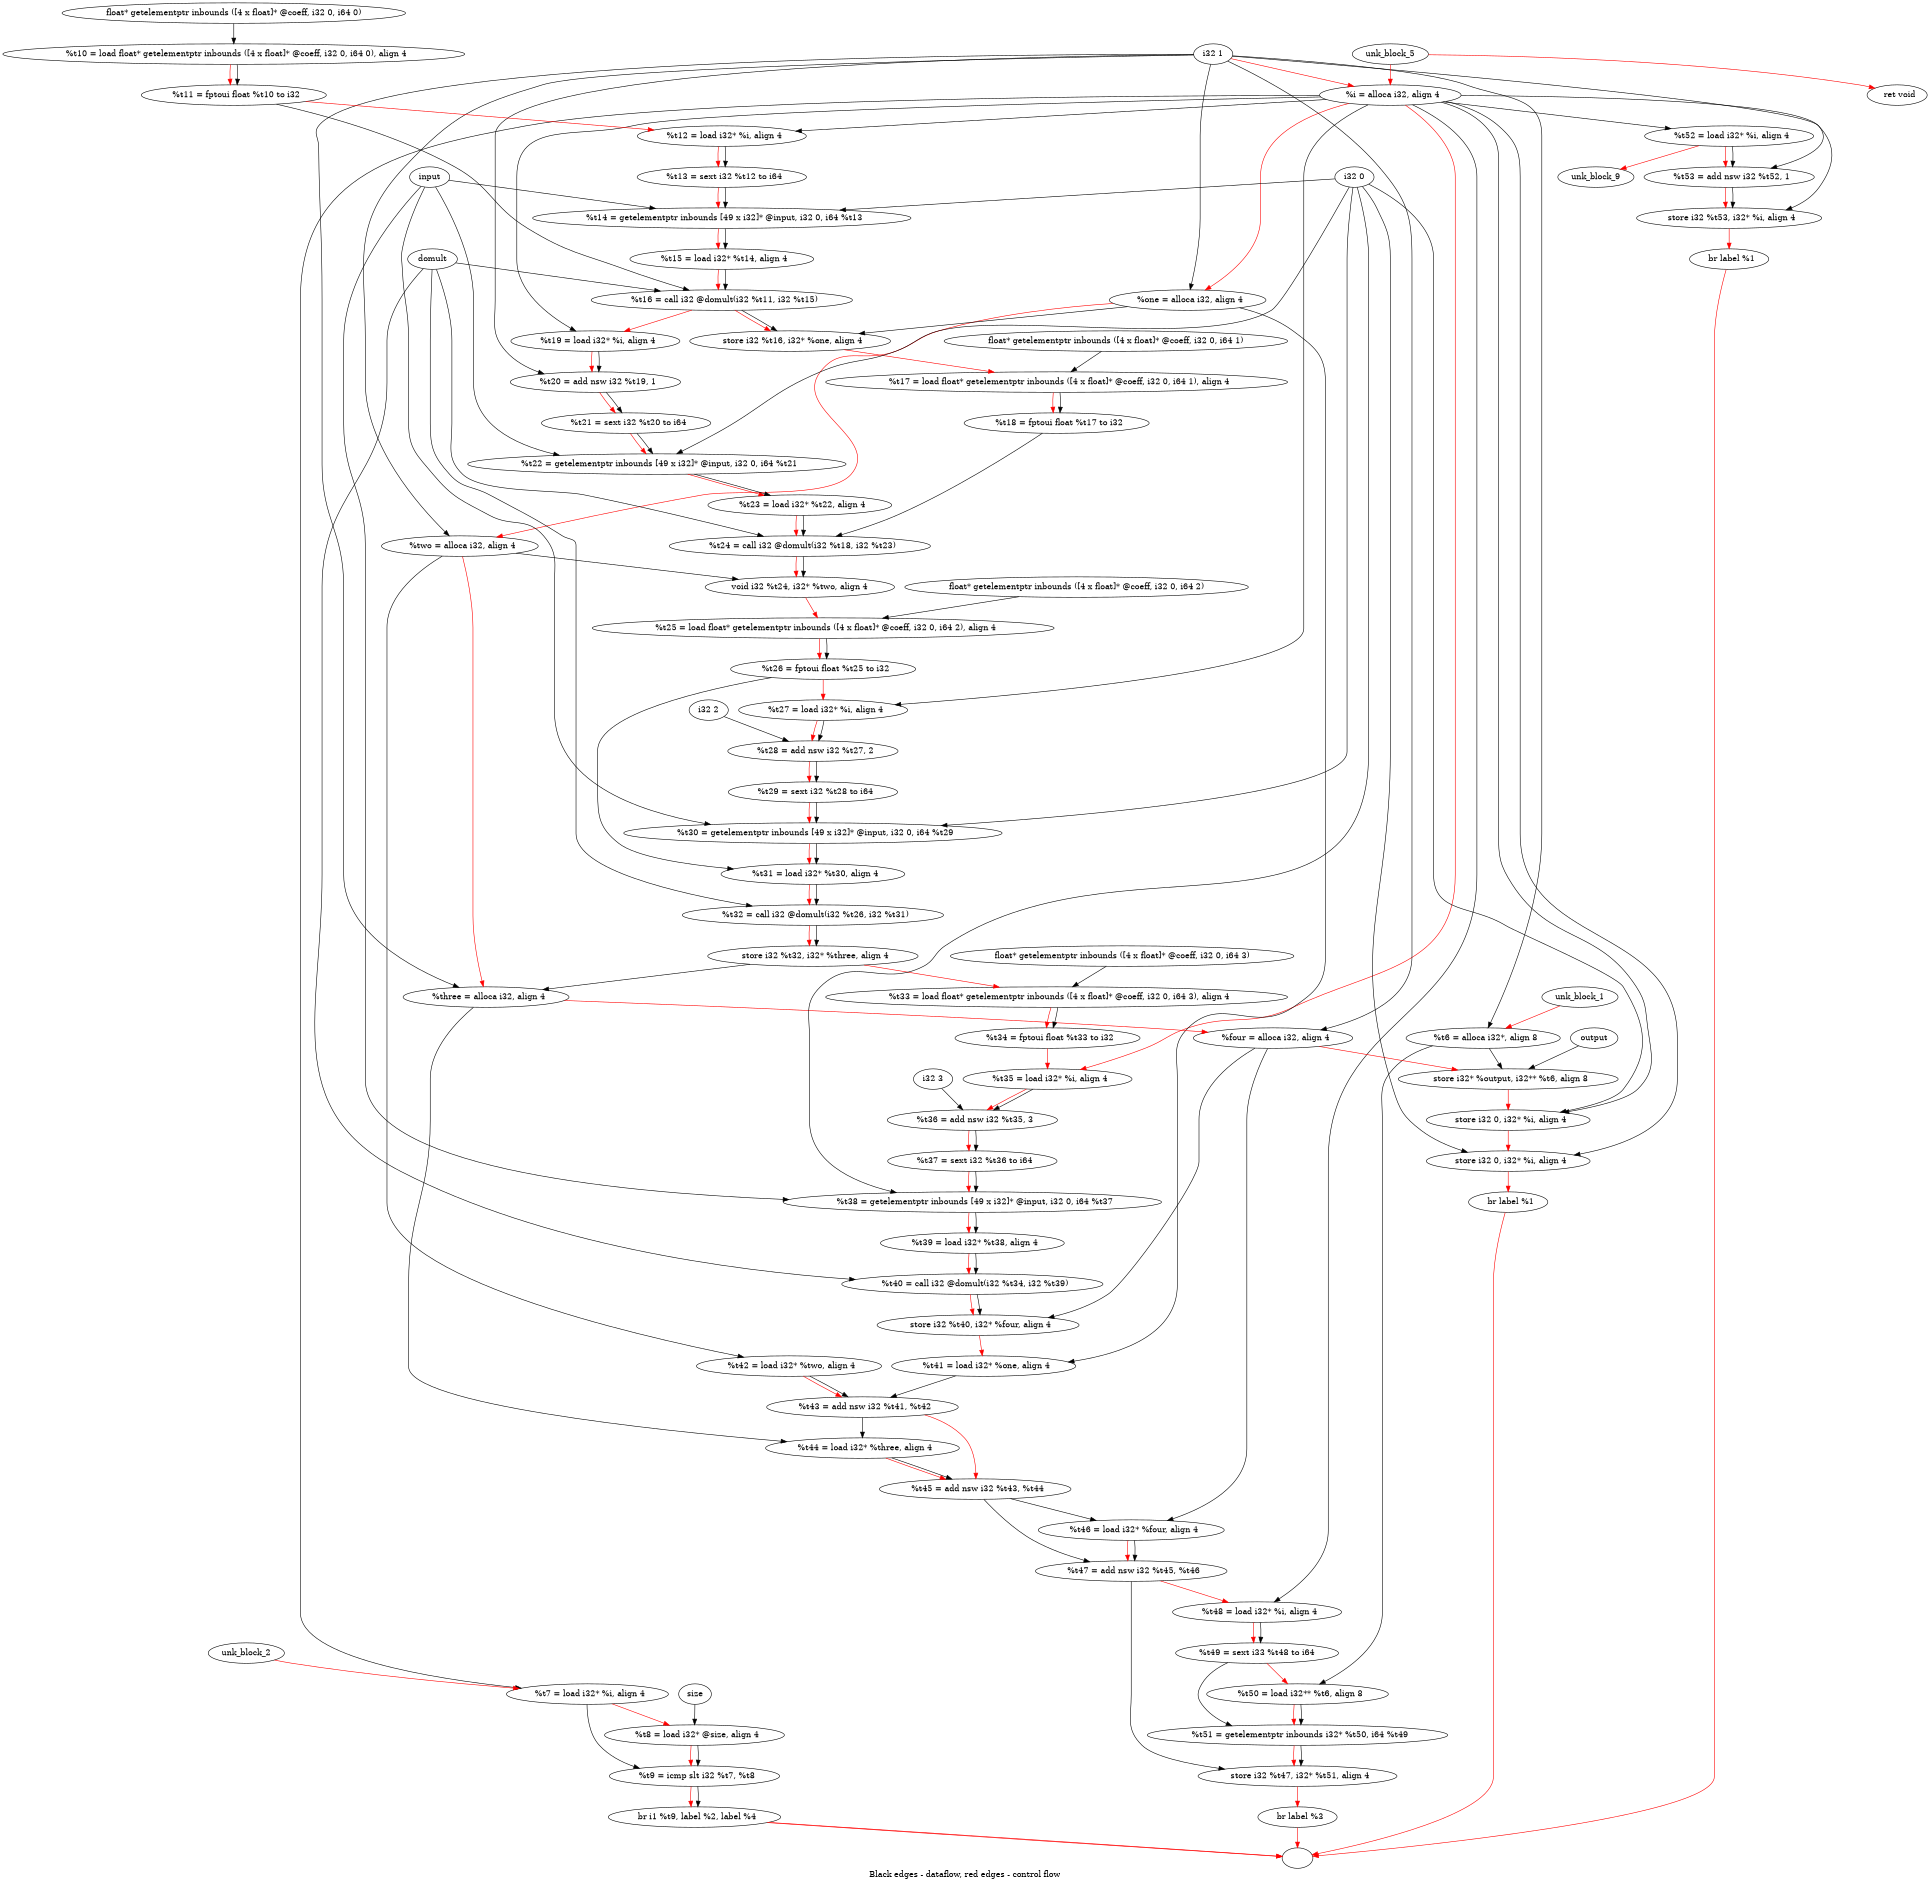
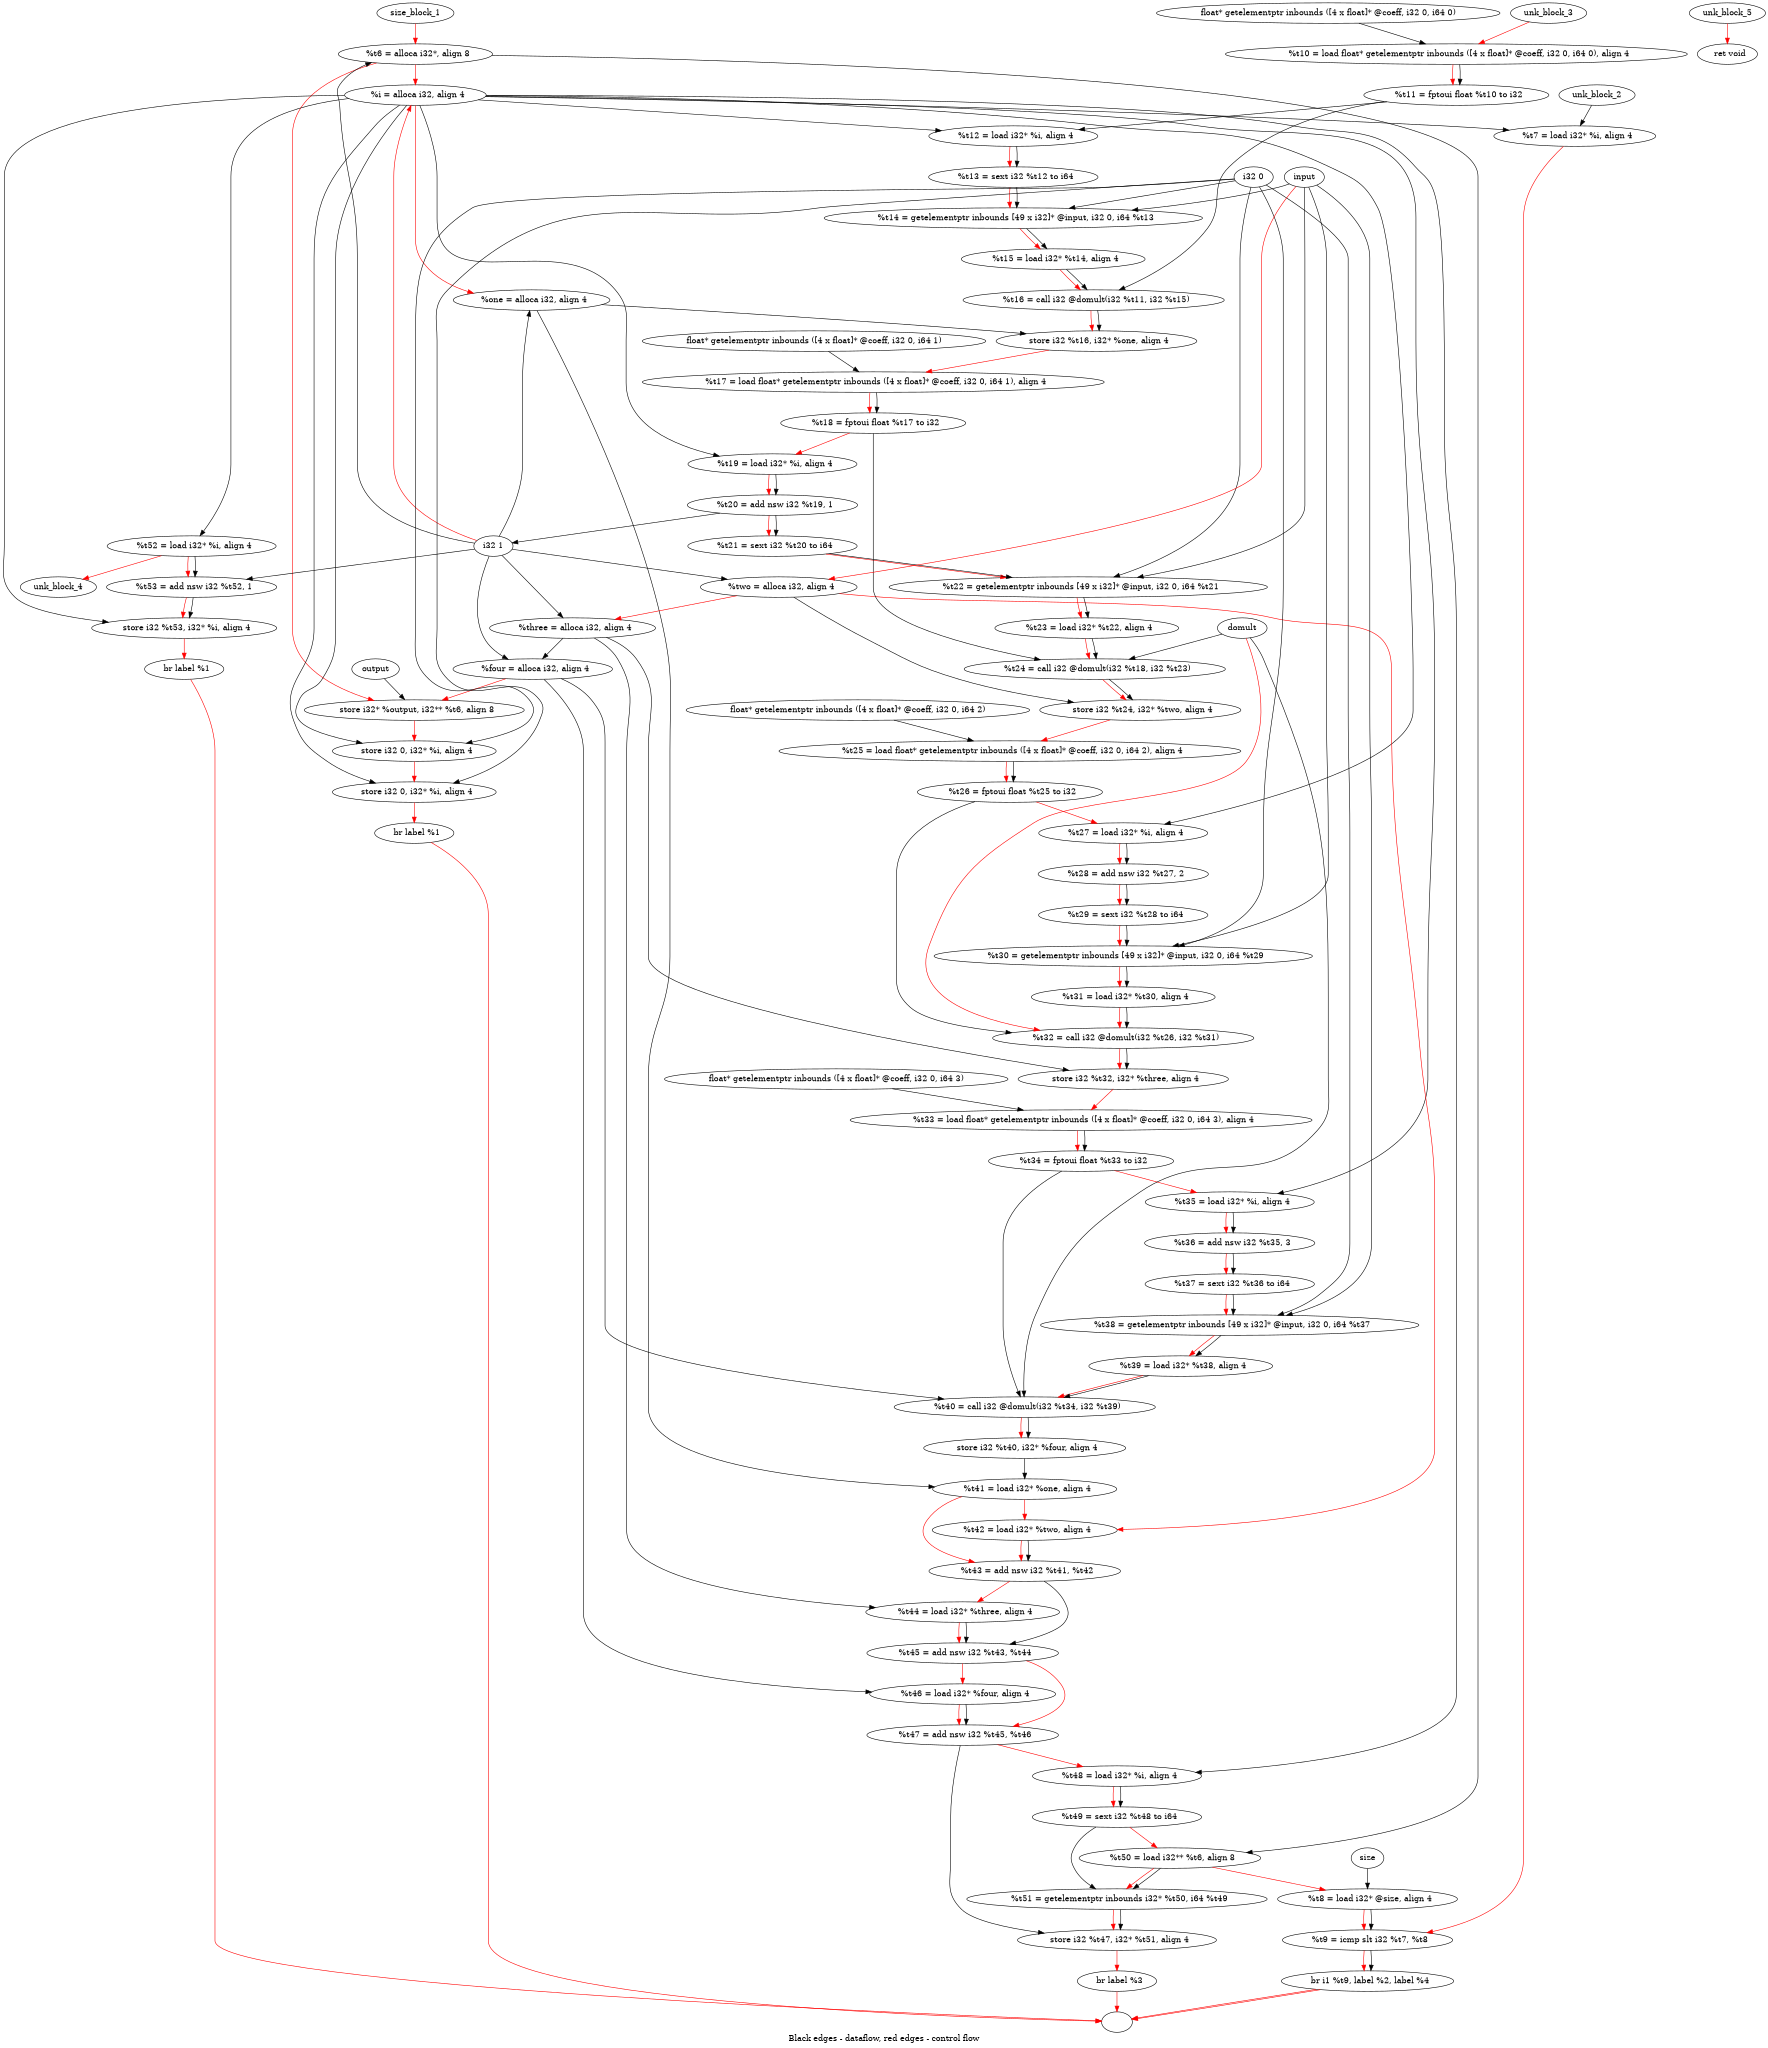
node "unk_block_3": added
edge "unk_block_5" -> "%i = alloca i32, align 4": now "%t6 = alloca i32*, align 8" -> "%i = alloca i32, align 4"
edge "i32 1" -> "%t20 = add nsw i32 %t19, 1": reversed
edge "%t11 = fptoui float %t10 to i32" -> "%t12 = load i32* %i, align 4": color red -> black
node "unk_block_9": label "unk_block_9" -> "unk_block_4"
edge "domult" -> "%t16 = call i32 @domult(i32 %t11, i32 %t15)": removed
edge "%t16 = call i32 @domult(i32 %t11, i32 %t15)" -> "%t19 = load i32* %i, align 4": now "%t18 = fptoui float %t17 to i32" -> "%t19 = load i32* %i, align 4"
edge "%one = alloca i32, align 4" -> "%two = alloca i32, align 4": now "input" -> "%two = alloca i32, align 4"
node "void i32 %t24, i32* %two, align 4": label "void i32 %t24, i32* %two, align 4" -> "store i32 %t24, i32* %two, align 4"
edge "domult" -> "%t32 = call i32 @domult(i32 %t26, i32 %t31)": color black -> red
edge "%i = alloca i32, align 4" -> "%t35 = load i32* %i, align 4": color red -> black
node "i32 2": removed
edge "%t26 = fptoui float %t25 to i32" -> "%t31 = load i32* %t30, align 4": now "%t26 = fptoui float %t25 to i32" -> "%t32 = call i32 @domult(i32 %t26, i32 %t31)"
edge "store i32 %t32, i32* %three, align 4" -> "%three = alloca i32, align 4": reversed
node "unk_block_1": label "unk_block_1" -> "size_block_1"
edge "%three = alloca i32, align 4" -> "%four = alloca i32, align 4": color red -> black
edge "%t6 = alloca i32*, align 8" -> "store i32* %output, i32** %t6, align 8": color black -> red
edge "%two = alloca i32, align 4" -> "%t42 = load i32* %two, align 4": color black -> red
node "i32 3": removed
edge "%four = alloca i32, align 4" -> "store i32 %t40, i32* %four, align 4": now "%four = alloca i32, align 4" -> "%t40 = call i32 @domult(i32 %t34, i32 %t39)"
edge "%t34 = fptoui float %t33 to i32" -> "%t40 = call i32 @domult(i32 %t34, i32 %t39)": added
edge "store i32 %t40, i32* %four, align 4" -> "%t41 = load i32* %one, align 4": color red -> black
edge "%t41 = load i32* %one, align 4" -> "%t43 = add nsw i32 %t41, %t42": color black -> red
edge "%t43 = add nsw i32 %t41, %t42" -> "%t44 = load i32* %three, align 4": color black -> red
edge "%t43 = add nsw i32 %t41, %t42" -> "%t45 = add nsw i32 %t43, %t44": color red -> black
edge "%t41 = load i32* %one, align 4" -> "%t42 = load i32* %two, align 4": added
edge "%t45 = add nsw i32 %t43, %t44" -> "%t46 = load i32* %four, align 4": color black -> red
edge "%t45 = add nsw i32 %t43, %t44" -> "%t47 = add nsw i32 %t45, %t46": color black -> red
node "%t49 = sext i33 %t48 to i64": label "%t49 = sext i33 %t48 to i64" -> "%t49 = sext i32 %t48 to i64"
edge "unk_block_2" -> "%t7 = load i32* %i, align 4": color red -> black
edge "%t7 = load i32* %i, align 4" -> "%t8 = load i32* @size, align 4": now "%t50 = load i32** %t6, align 8" -> "%t8 = load i32* @size, align 4"
edge "%t7 = load i32* %i, align 4" -> "%t9 = icmp slt i32 %t7, %t8": color black -> red
